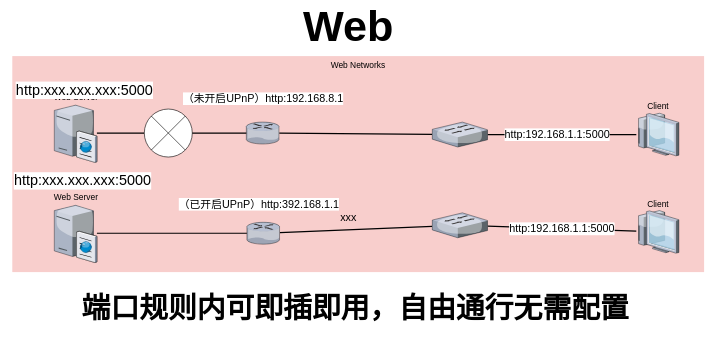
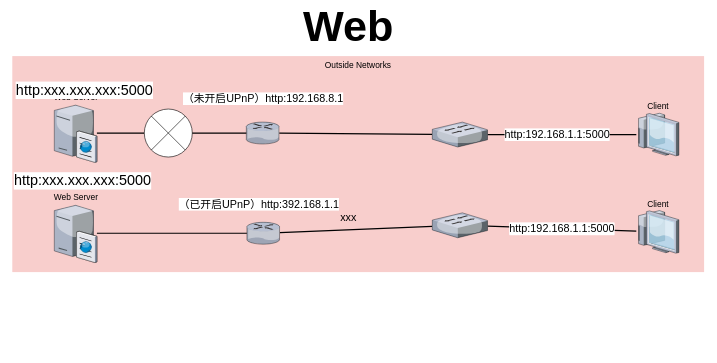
node "Web Networks": label "Web Networks" -> "Outside Networks"
node "端口规则内可即插即用，自由通行无需配置": removed
